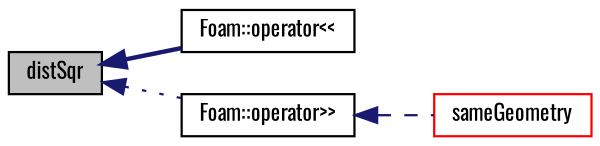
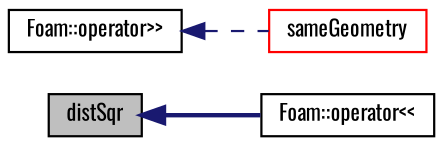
edge "Foam::operator>>" -> "distSqr": removed
